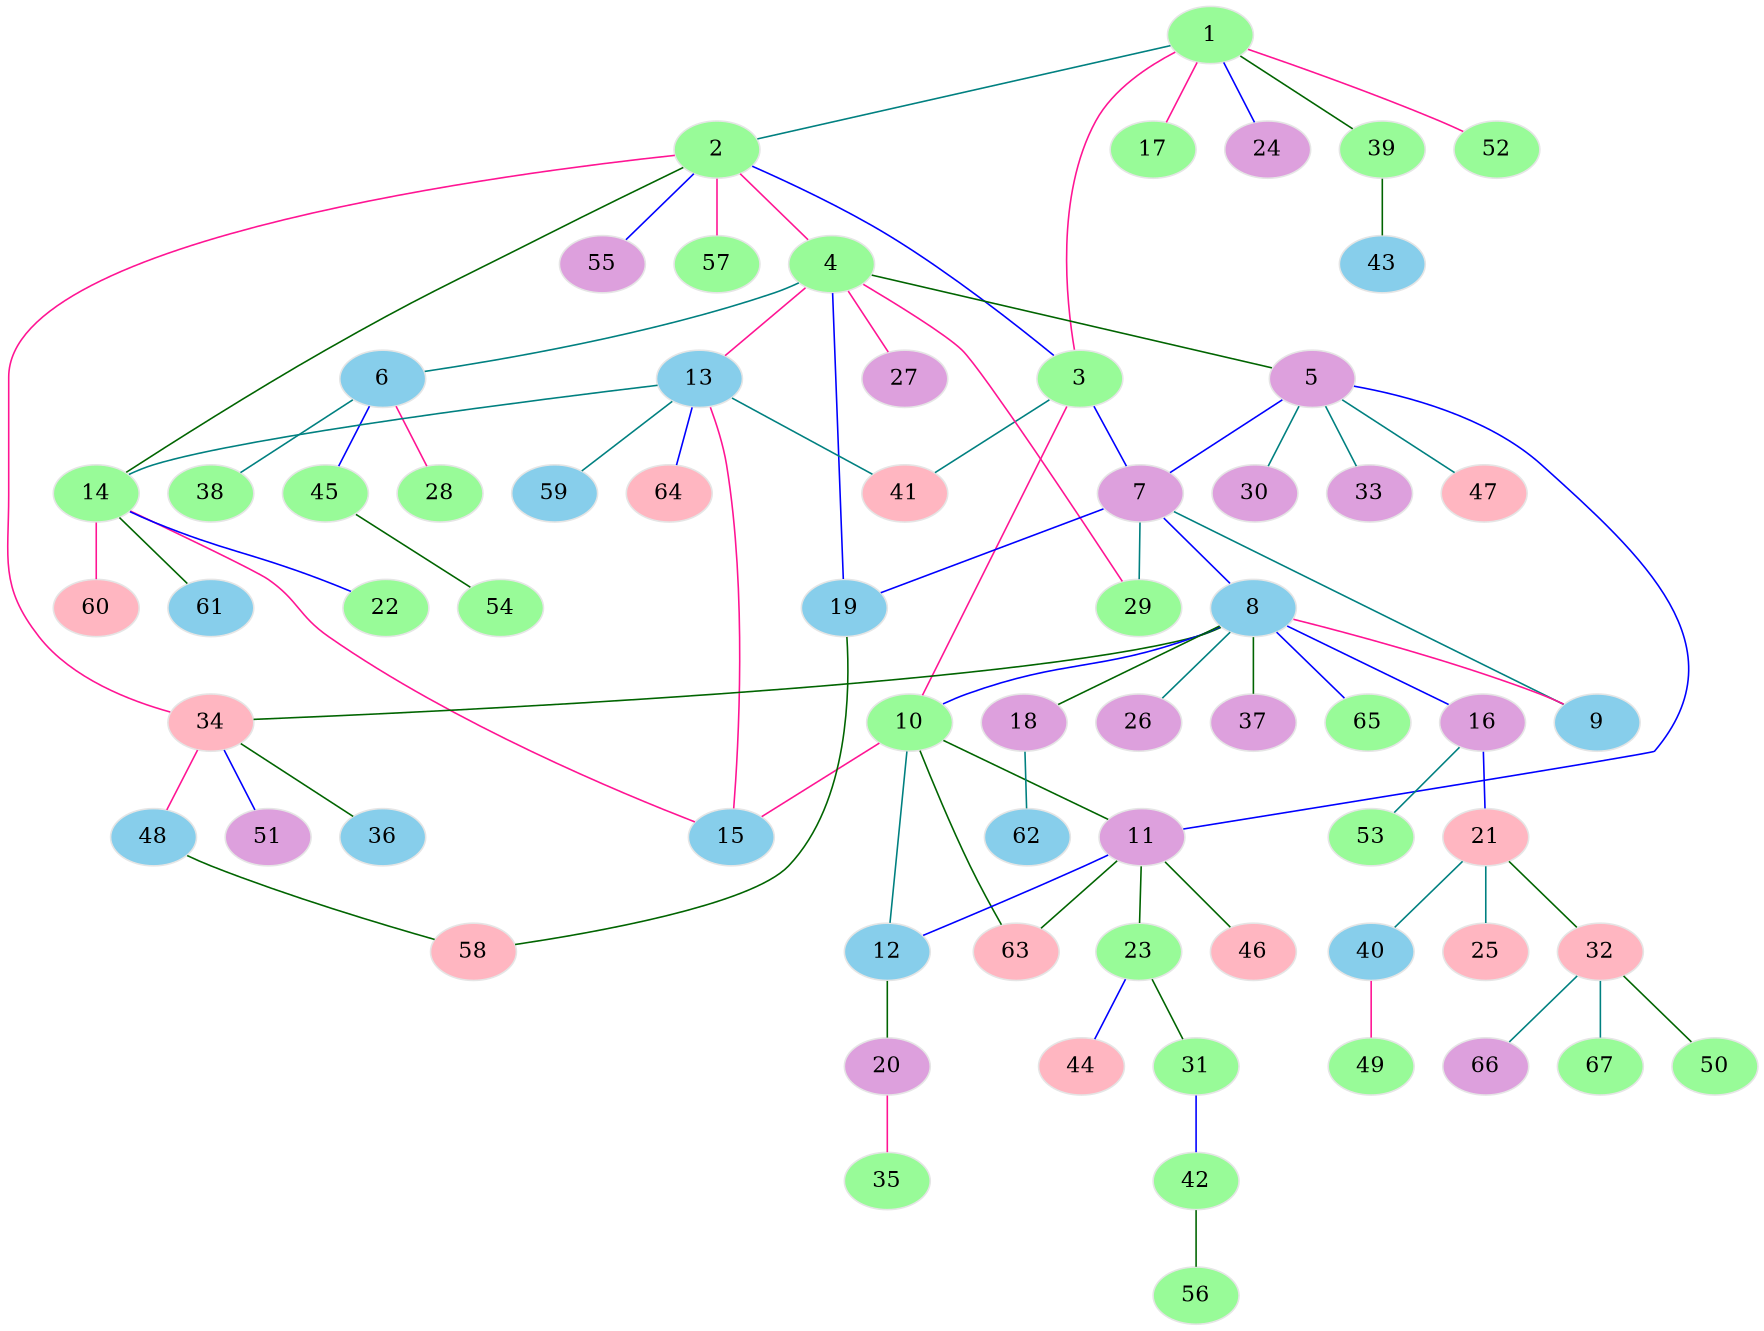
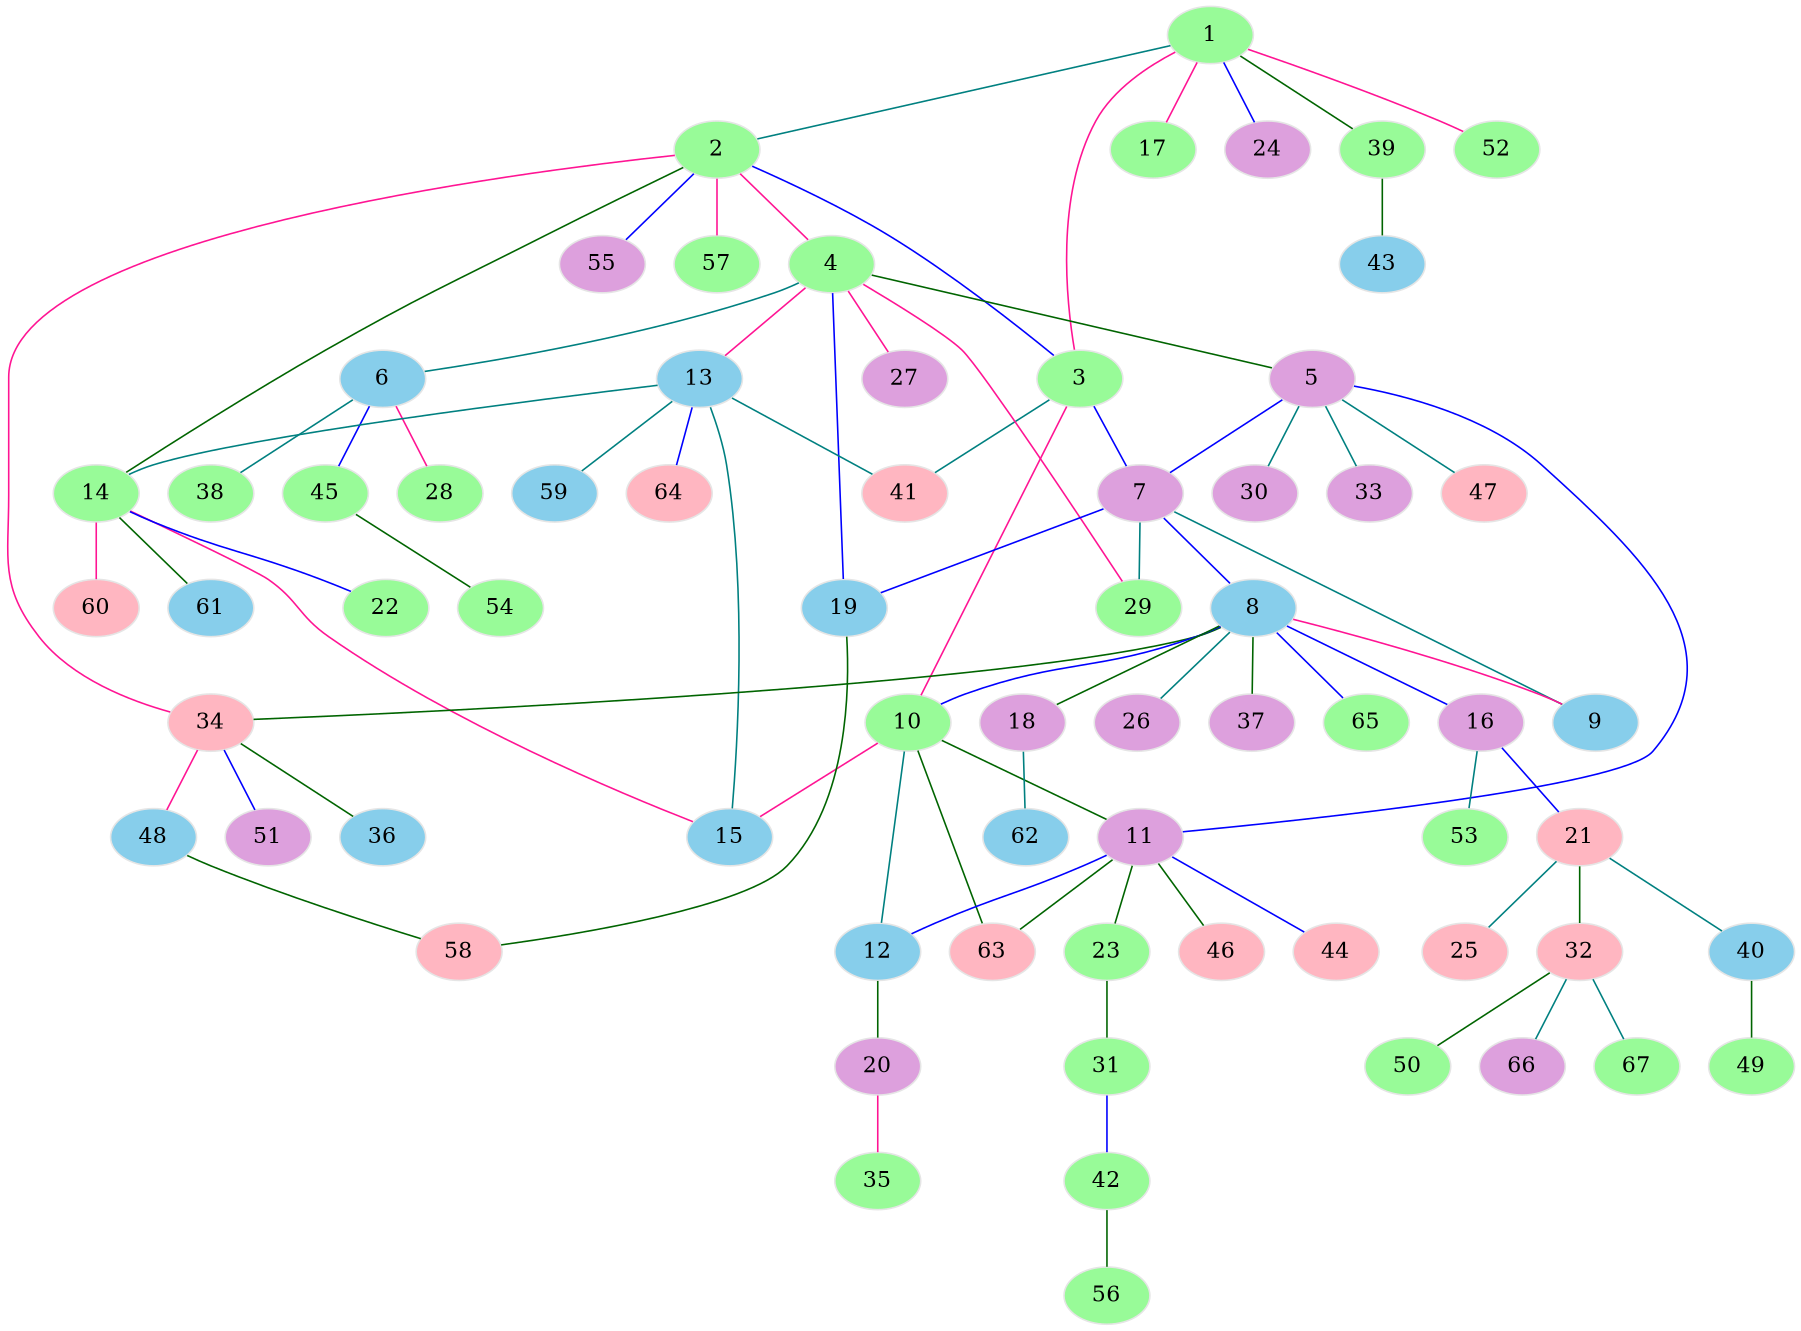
edge "13" -- "15": color deeppink -> teal
edge "23" -- "44": now "11" -- "44"
edge "40" -- "49": color deeppink -> darkgreen
